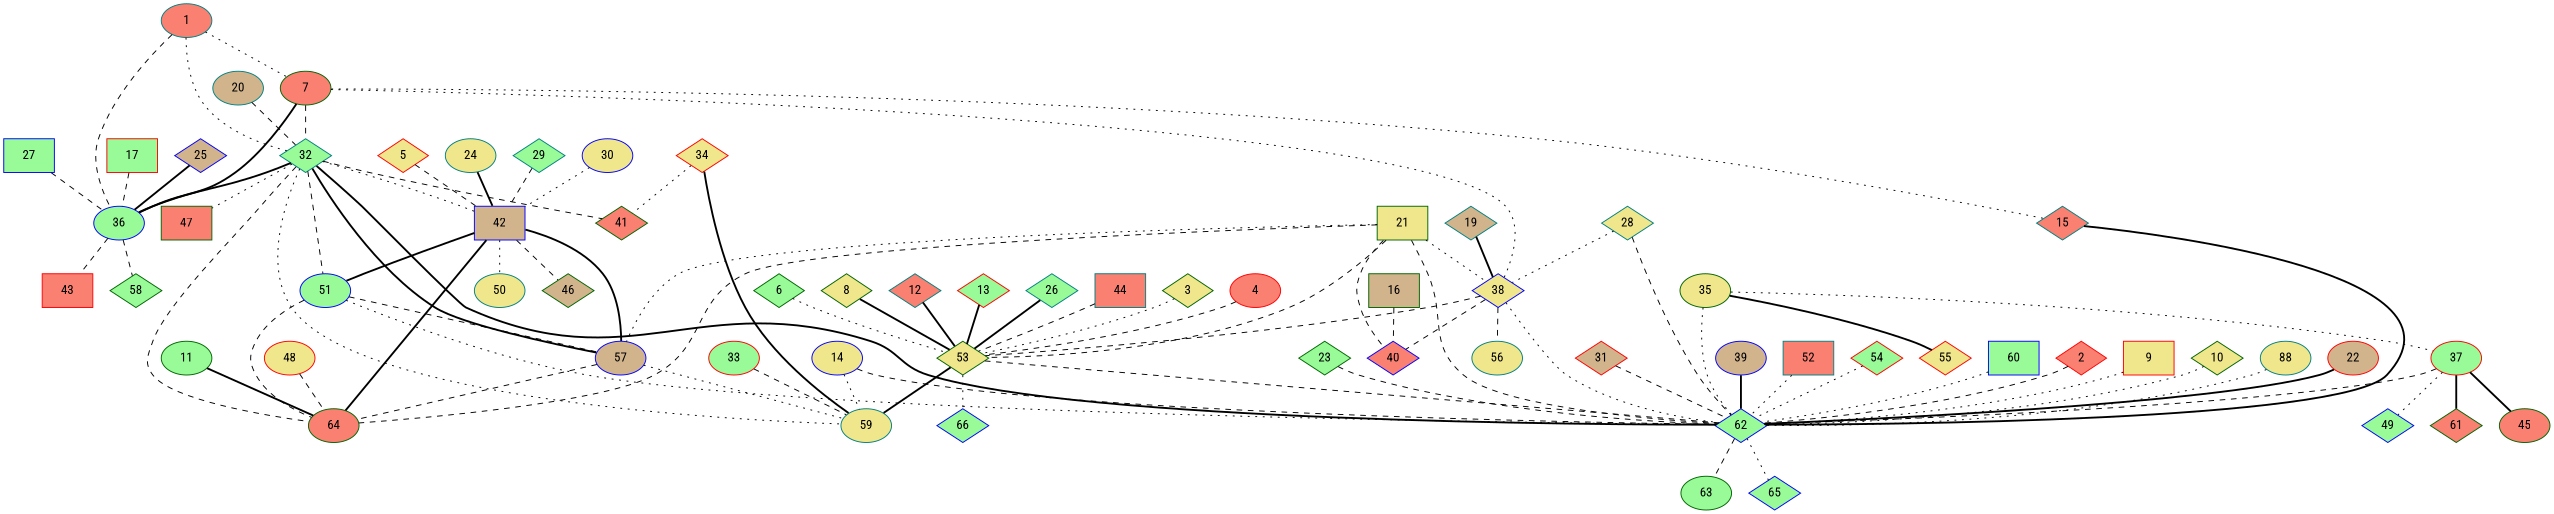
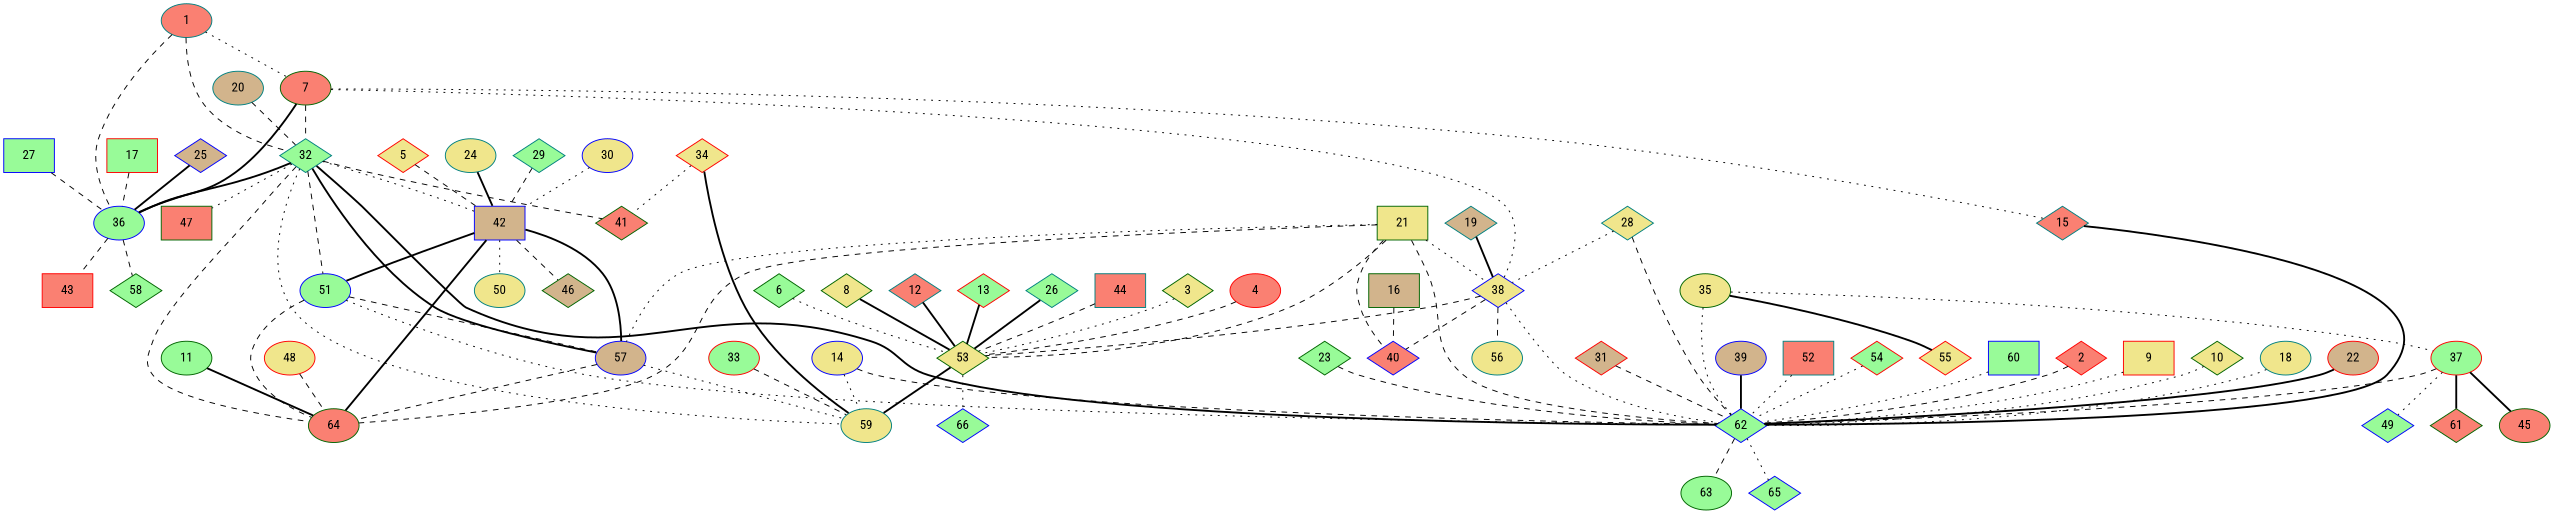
edge "1" -- "32": style dotted -> dashed
node "88": label "88" -> "18"
edge "53" -- "62": removed
